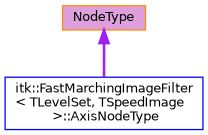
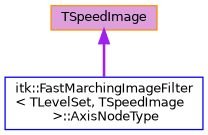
node "NodeType": label "NodeType" -> "TSpeedImage"
